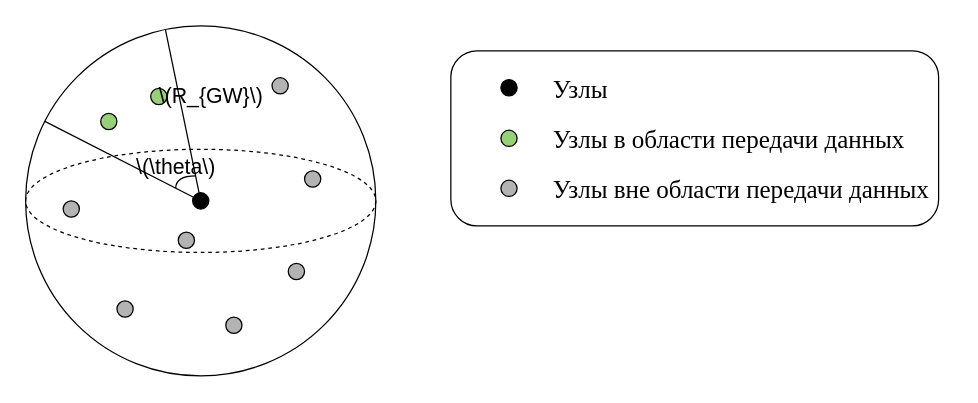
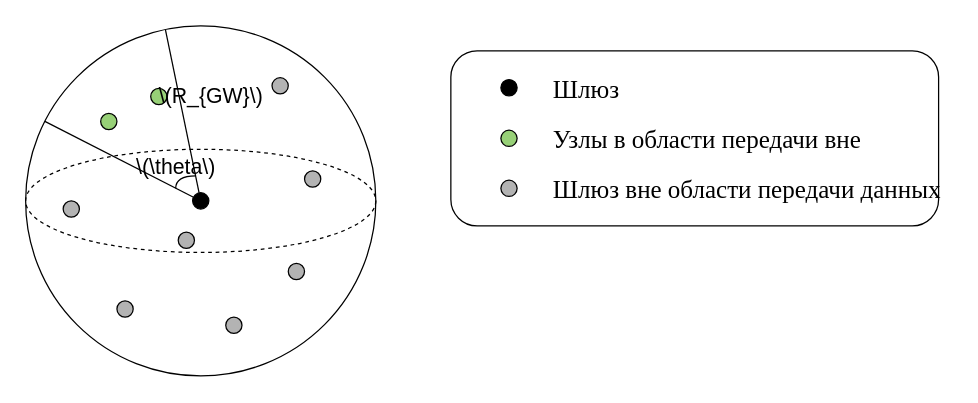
node "Узлы": label "Узлы" -> "Шлюз"
node "Узлы в области передачи данных": label "Узлы в области передачи данных" -> "Узлы в области передачи вне"
node "Узлы вне области передачи данных": label "Узлы вне области передачи данных" -> "Шлюз вне области передачи данных"
